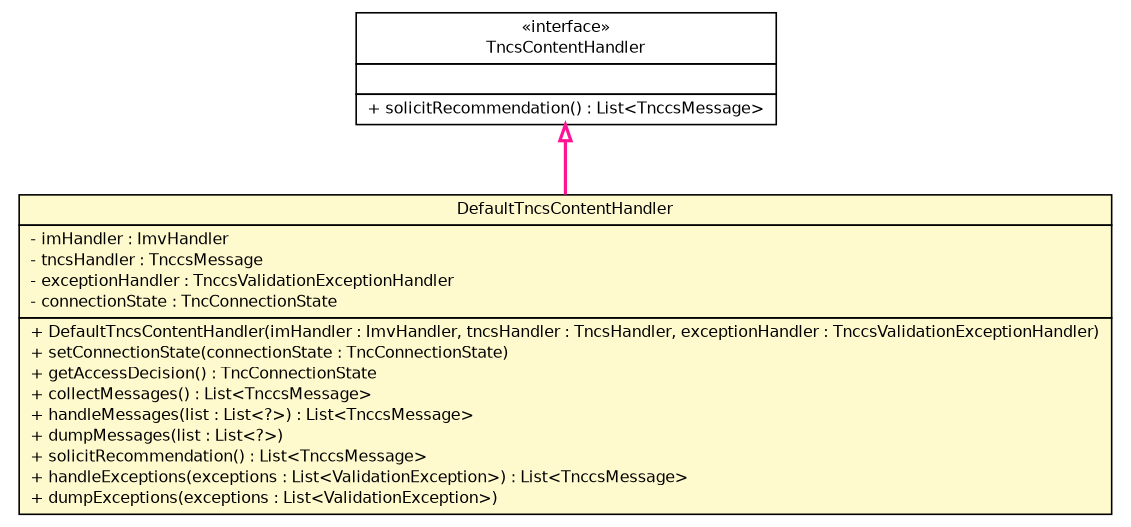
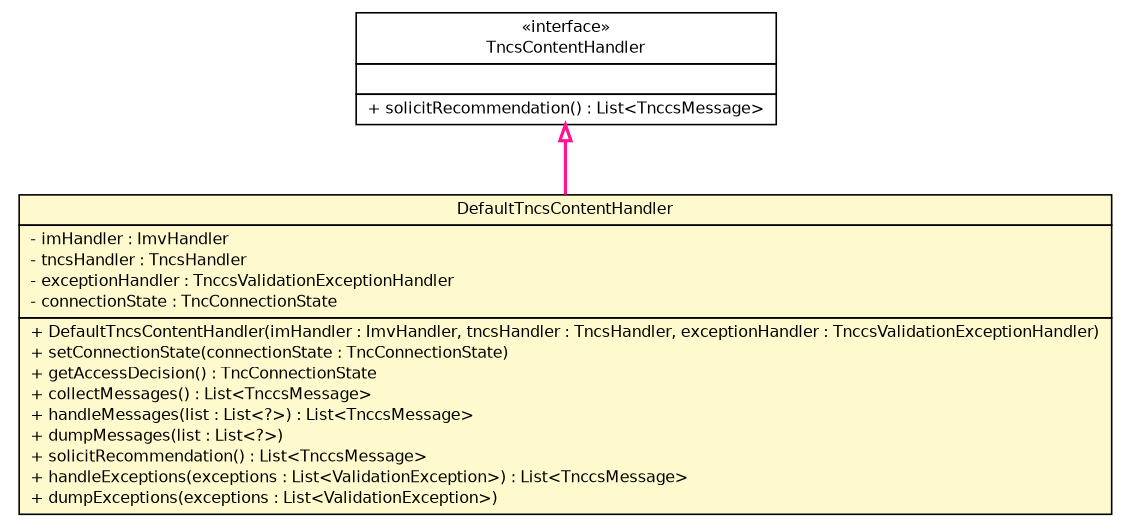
node "DefaultTncsContentHandler": text "- tncsHandler : TnccsMessage" -> "- tncsHandler : TncsHandler"
